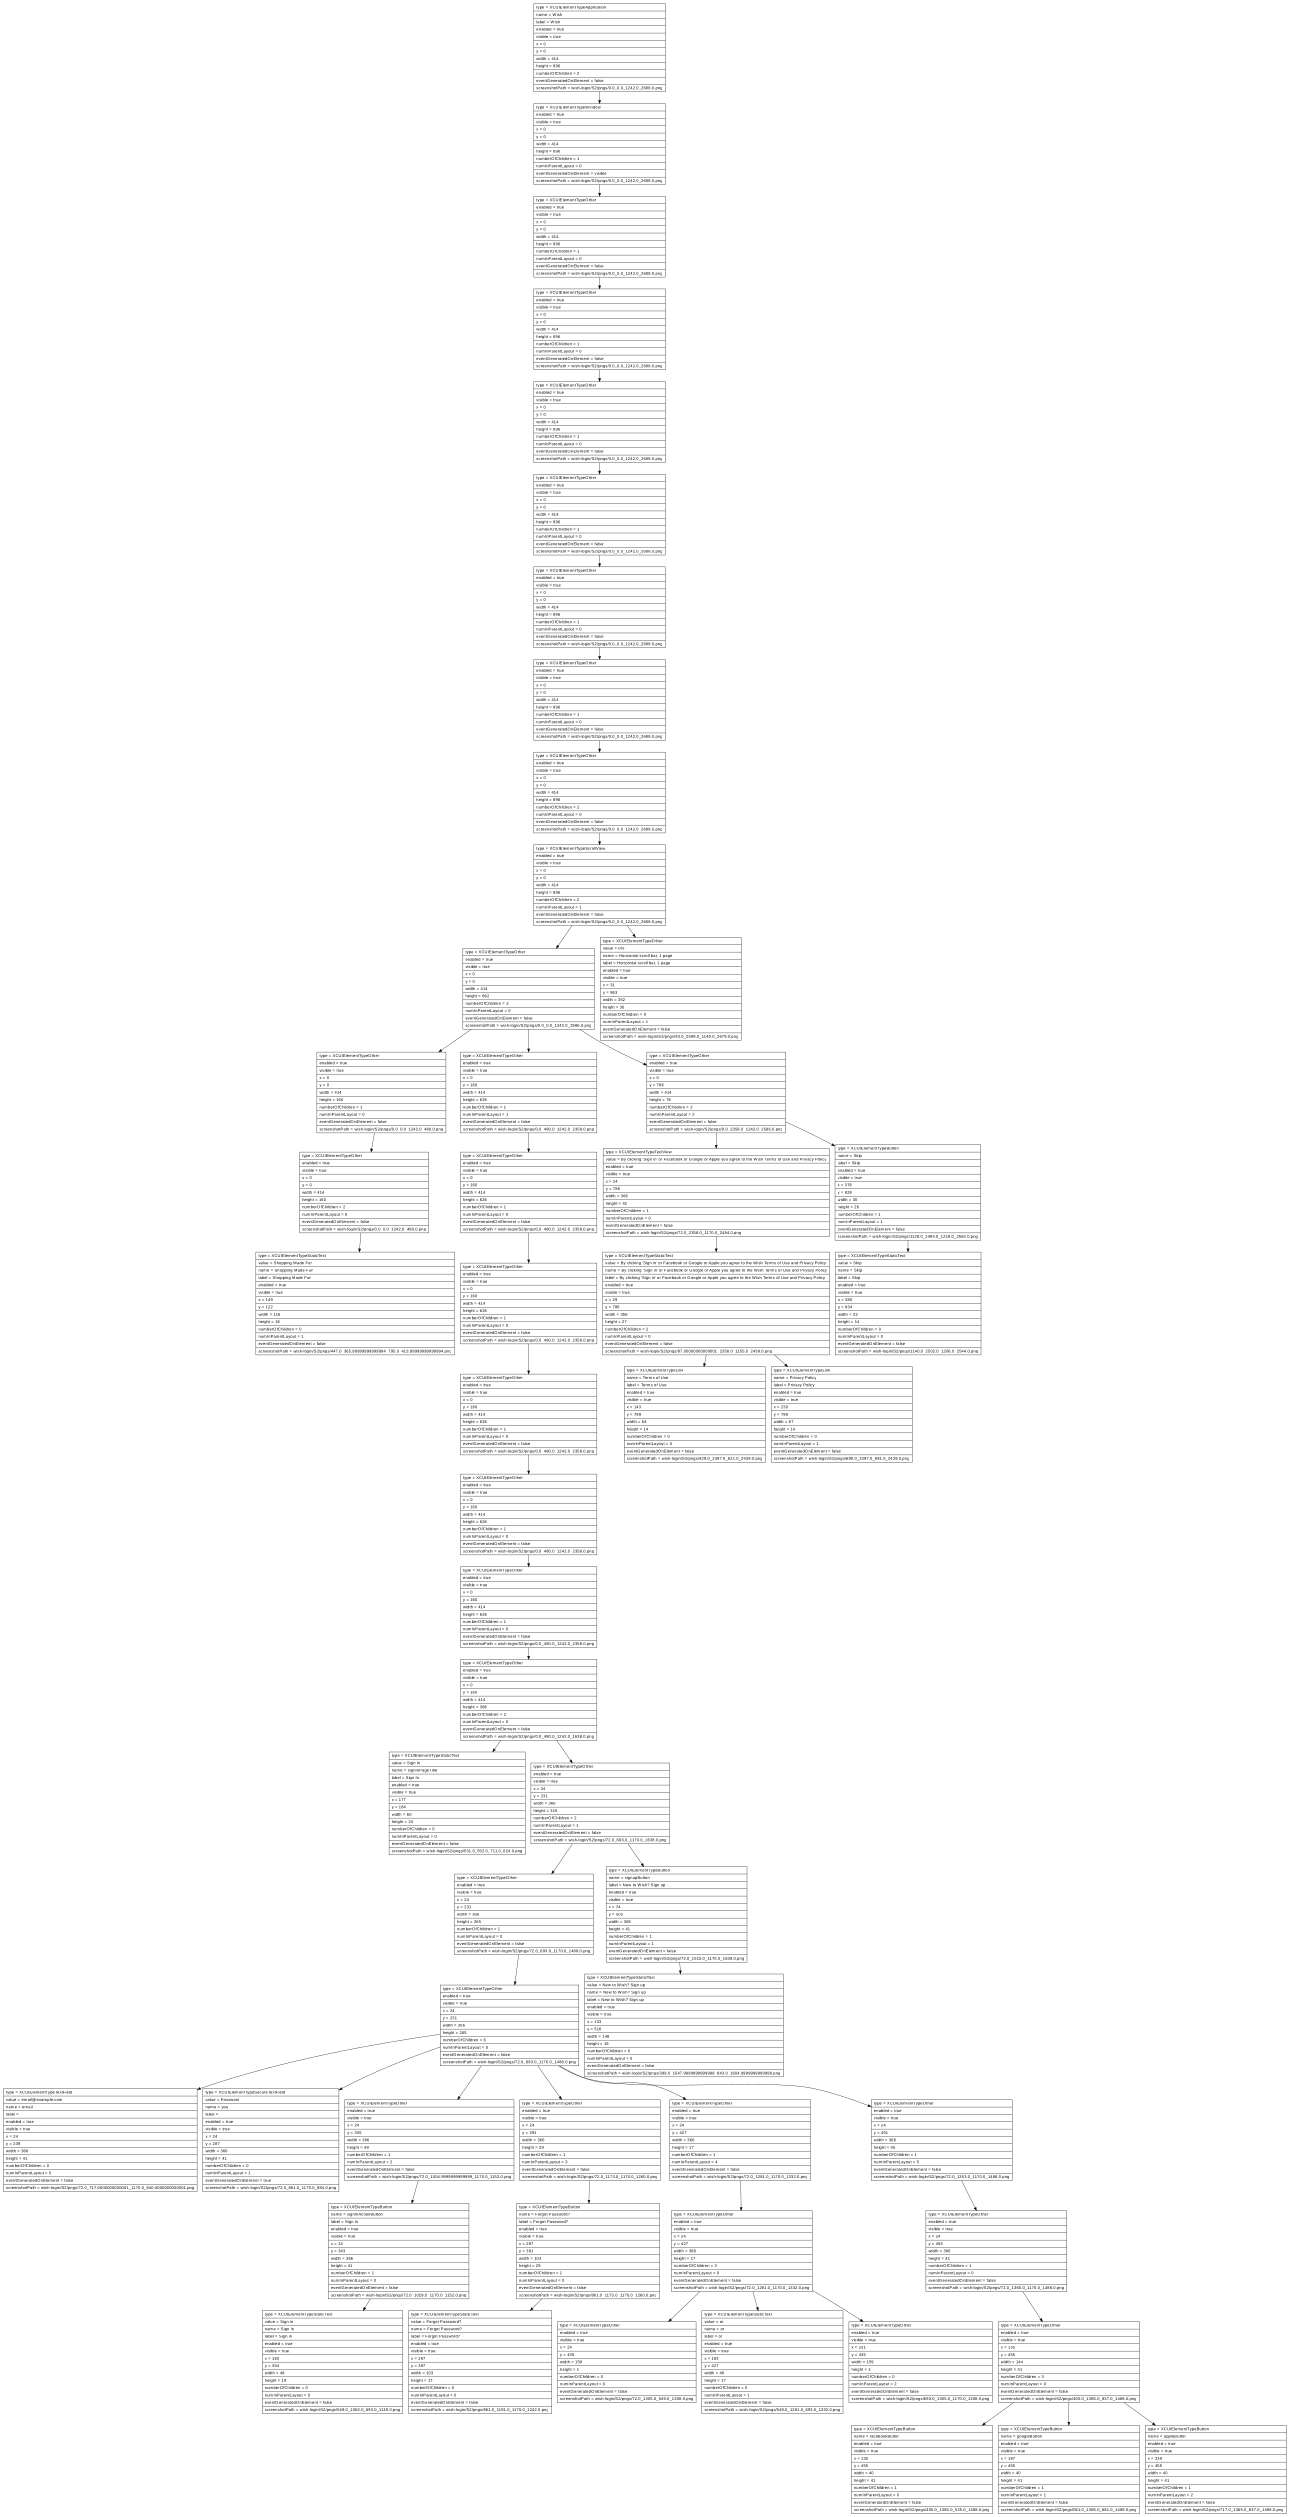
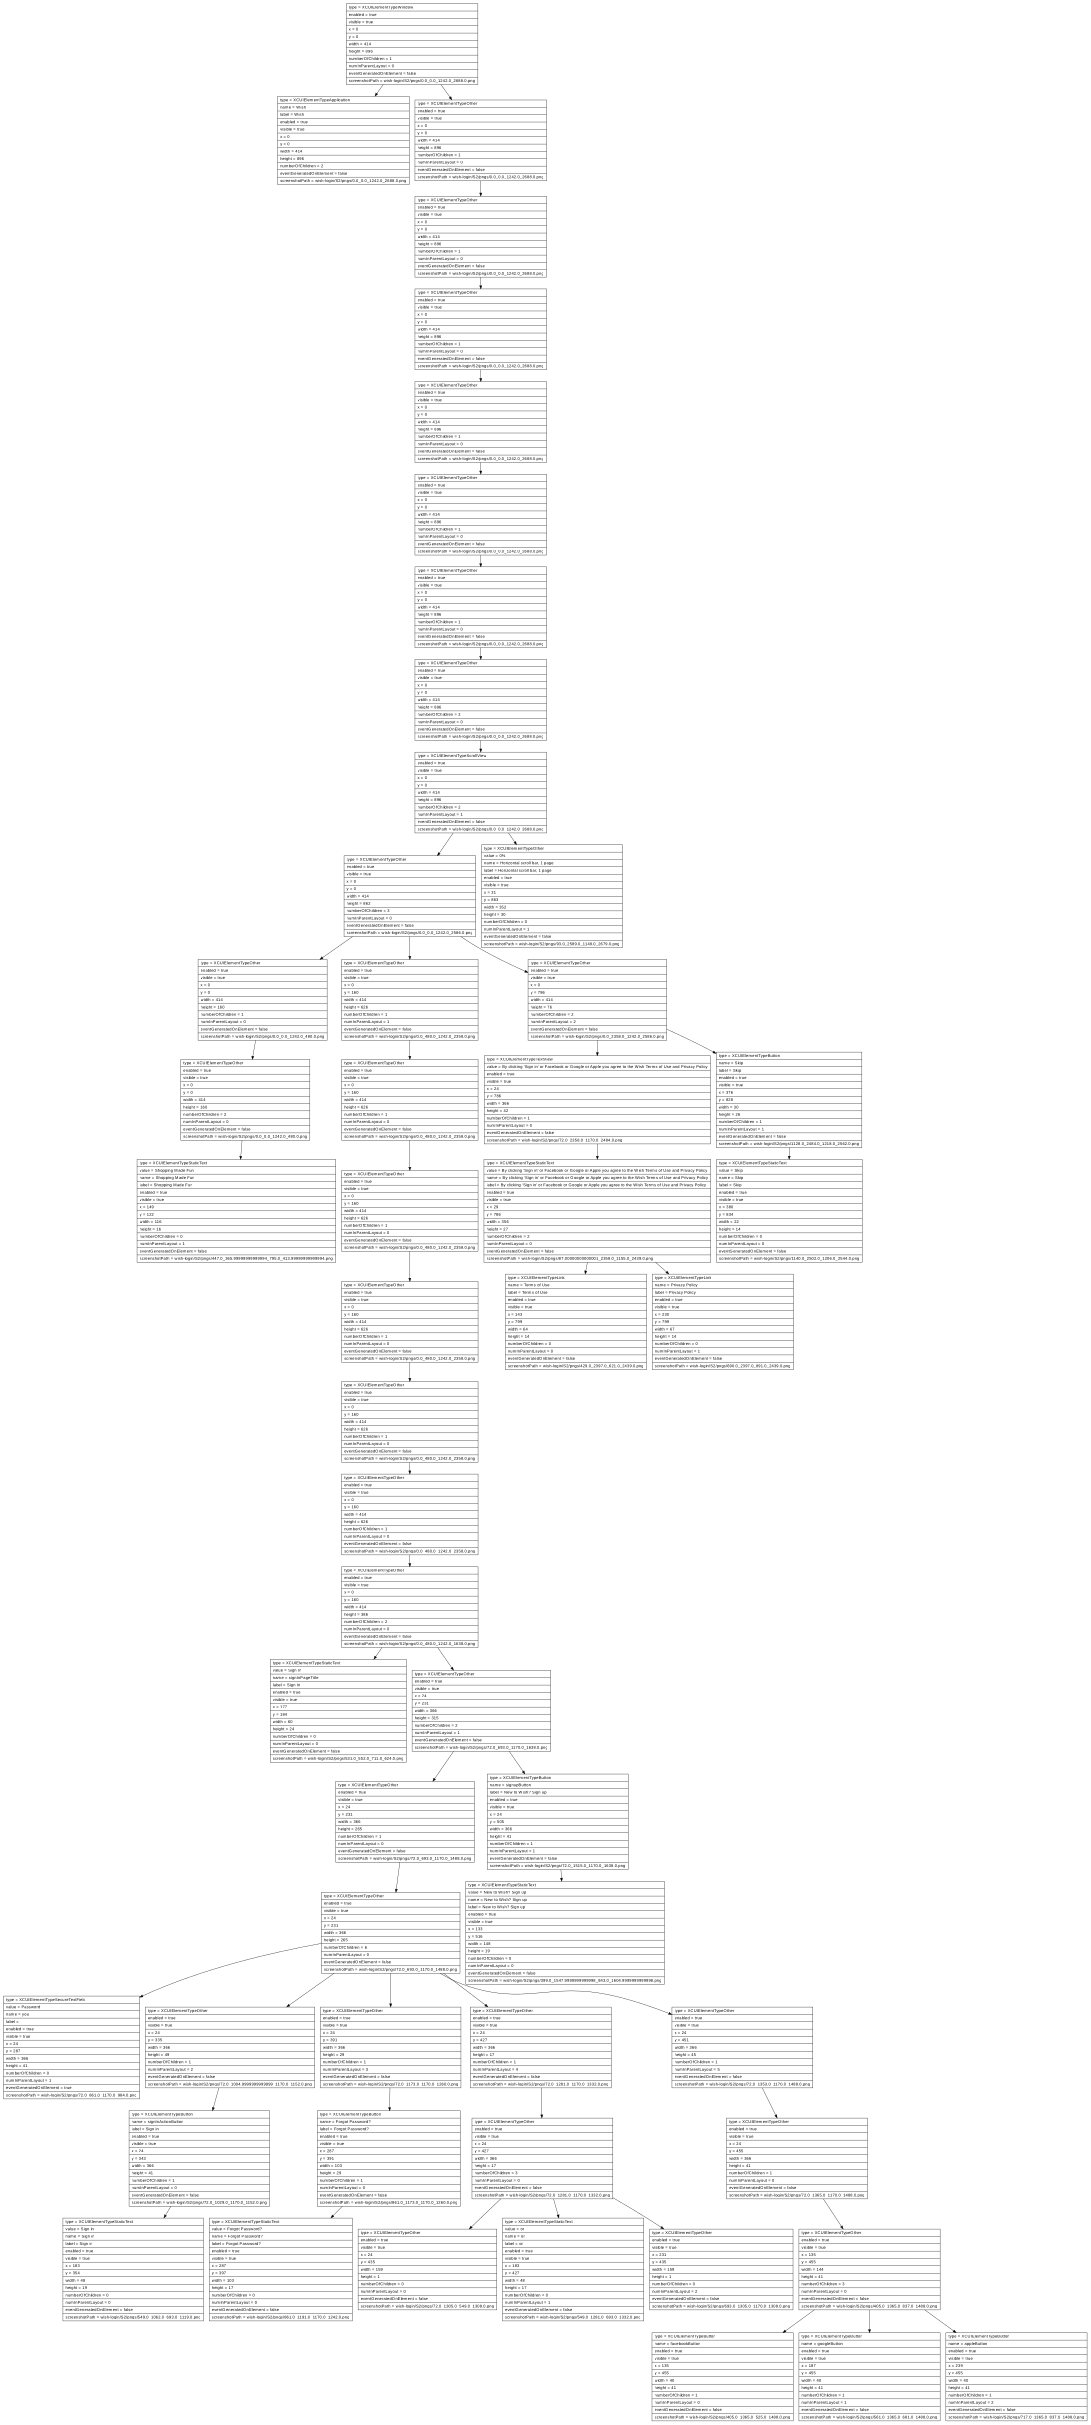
edge "type = XCUIElementTypeApplication" -> "type = XCUIElementTypeWindow": reversed
node "type = XCUIElementTypeWindow": text "eventGeneratedOnElement = visible" -> "eventGeneratedOnElement = false"
node "type = XCUIElementTypeTextField": removed
